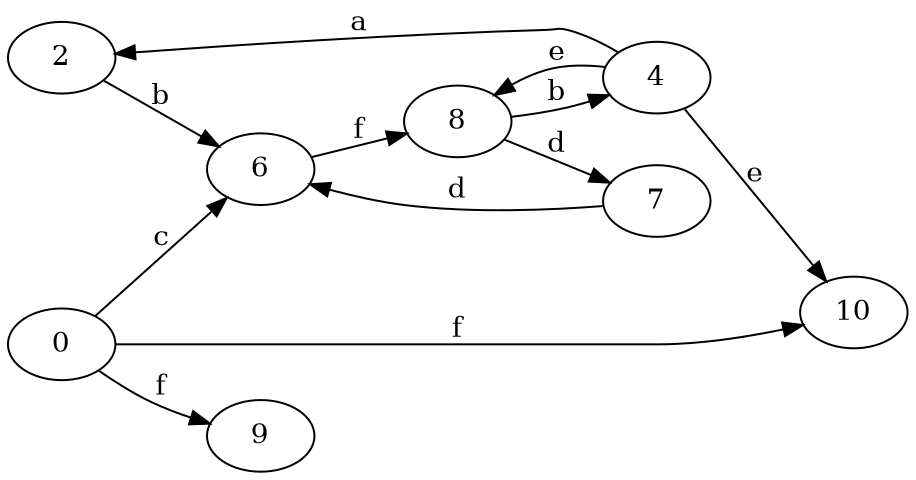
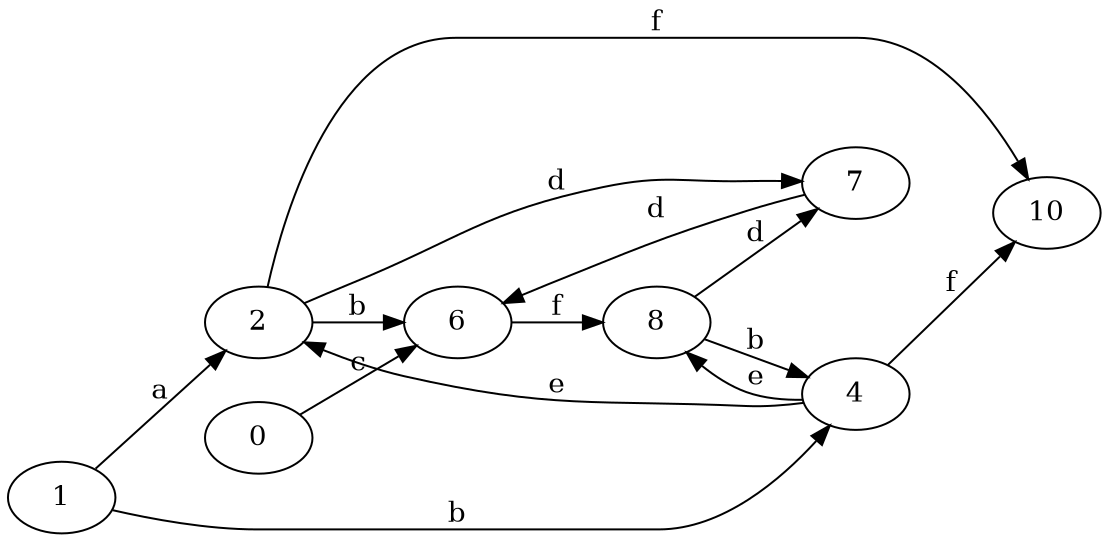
edge "4" -> "2": label "a" -> "e"
edge "4" -> "10": label "e" -> "f"
edge "2" -> "7": added, label "d"
edge "0" -> "10": now "2" -> "10"
node "9": removed
node "1": added
